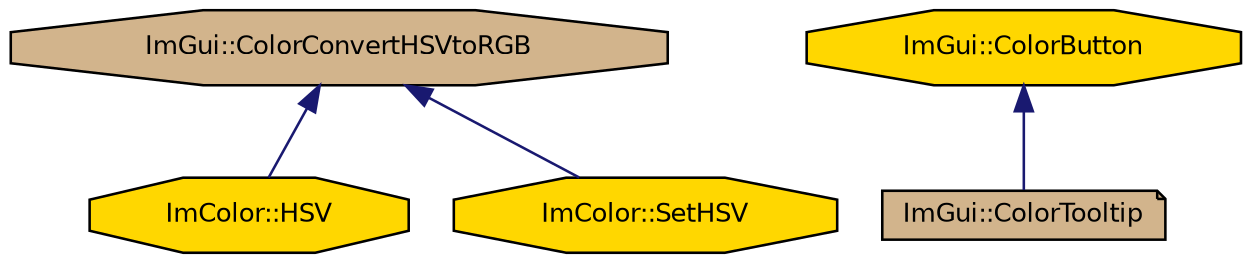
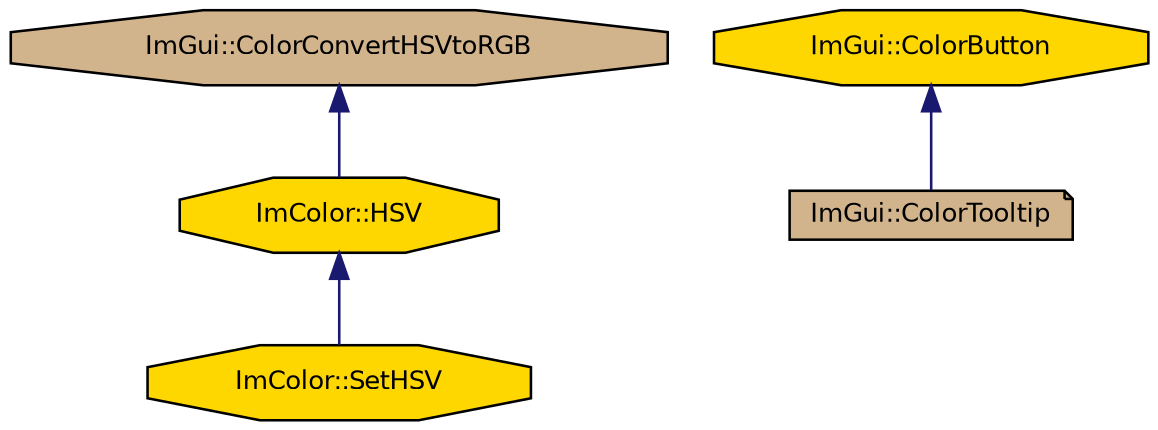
edge "ImColor::SetHSV" -> "ImGui::ColorConvertHSVtoRGB": now "ImColor::SetHSV" -> "ImColor::HSV"
